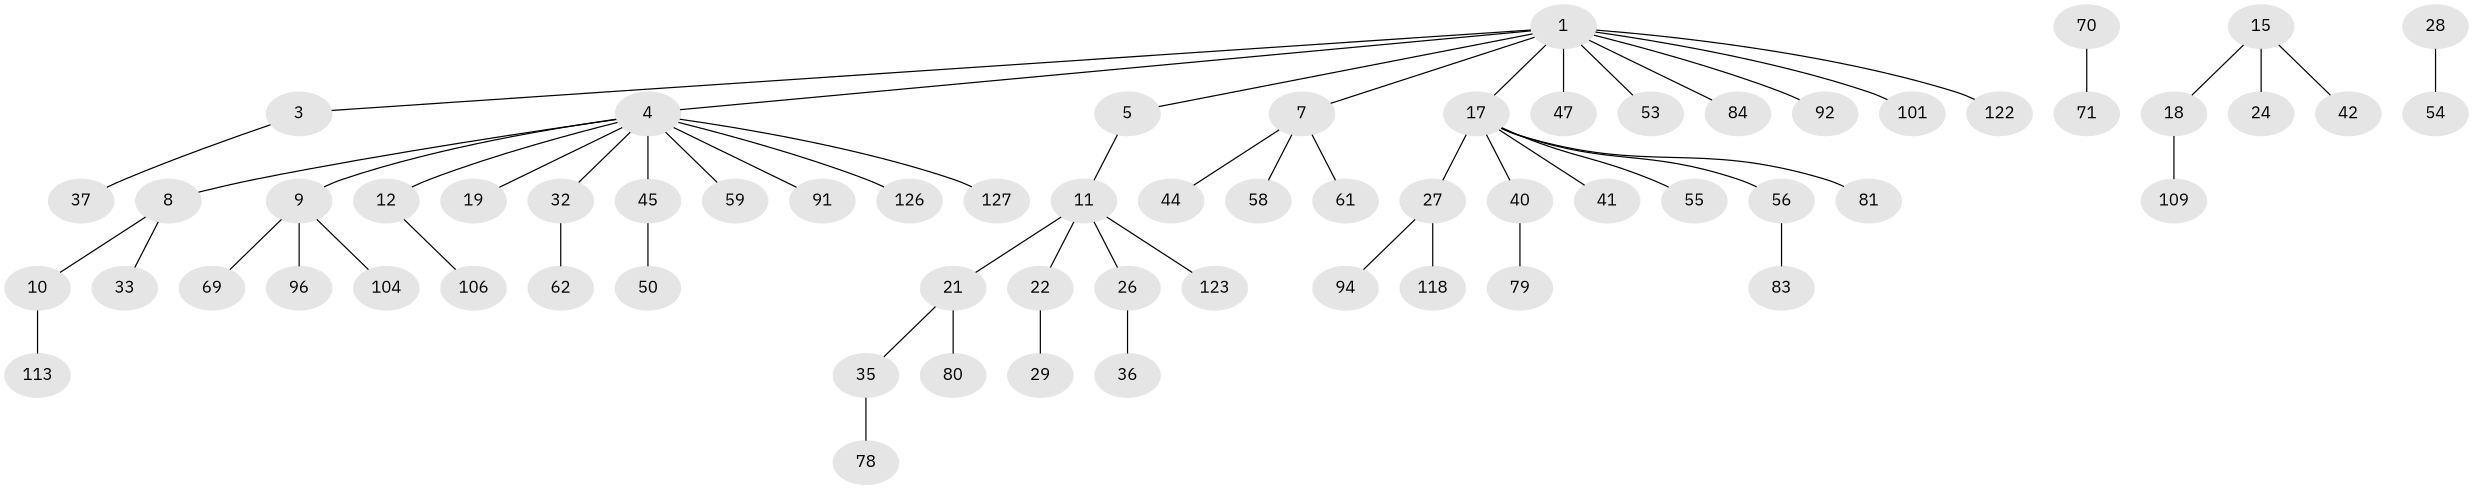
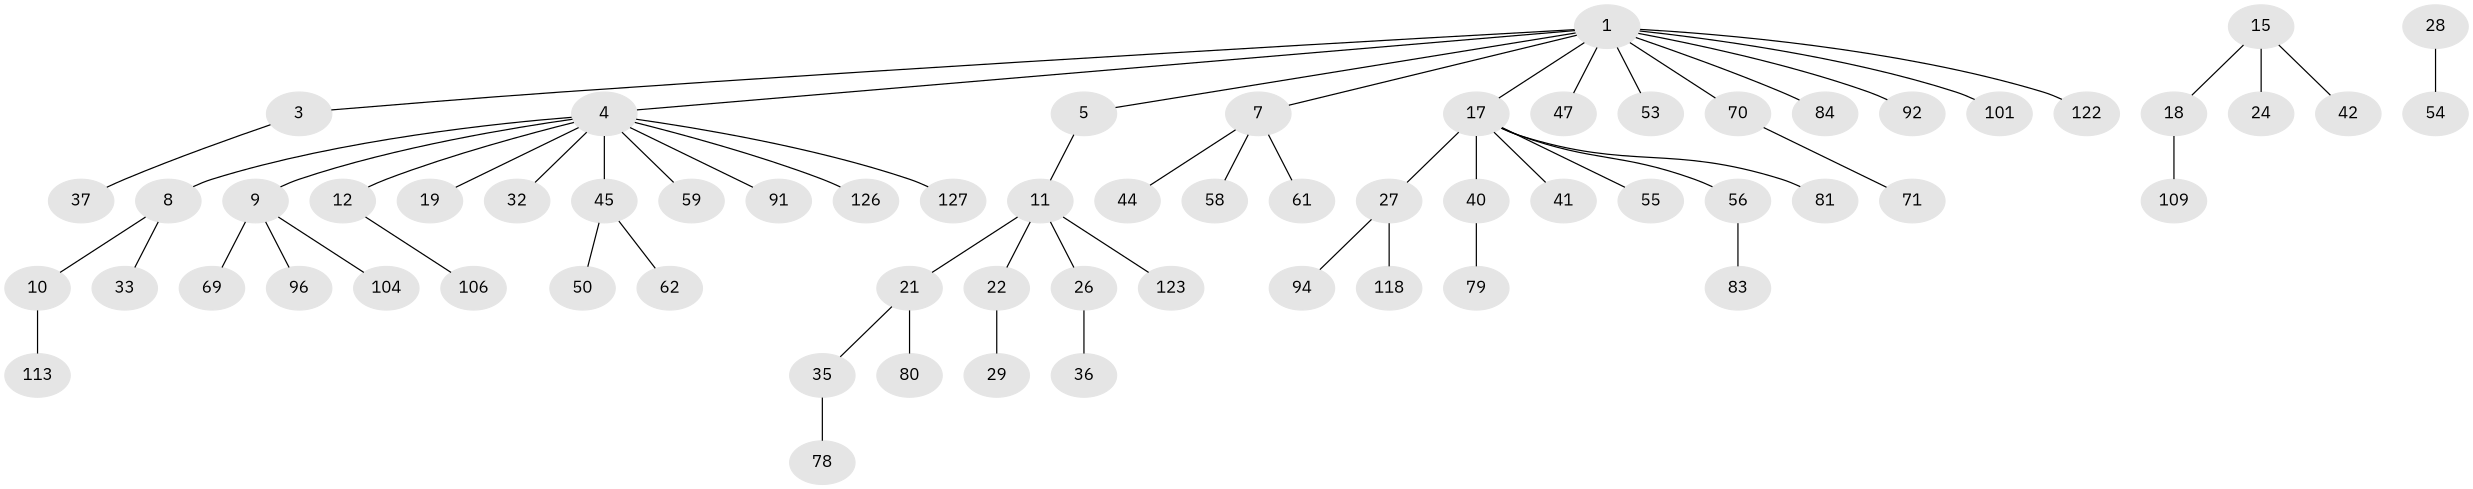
edge "1" -- "70": added
edge "32" -- "62": now "45" -- "62"
